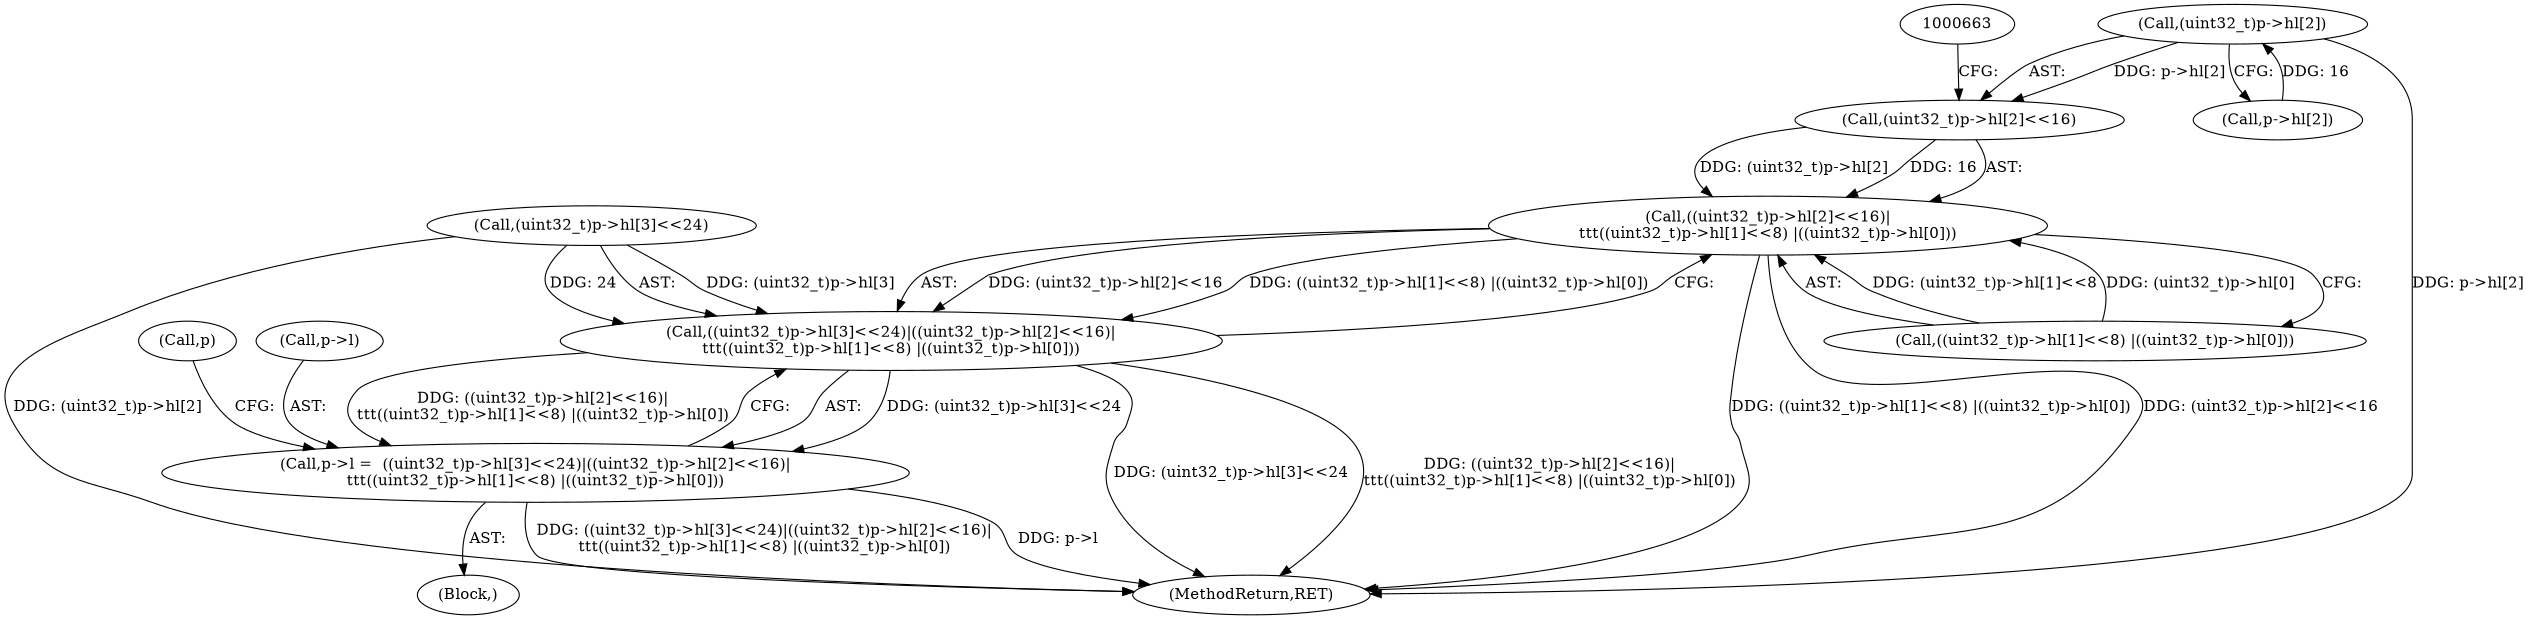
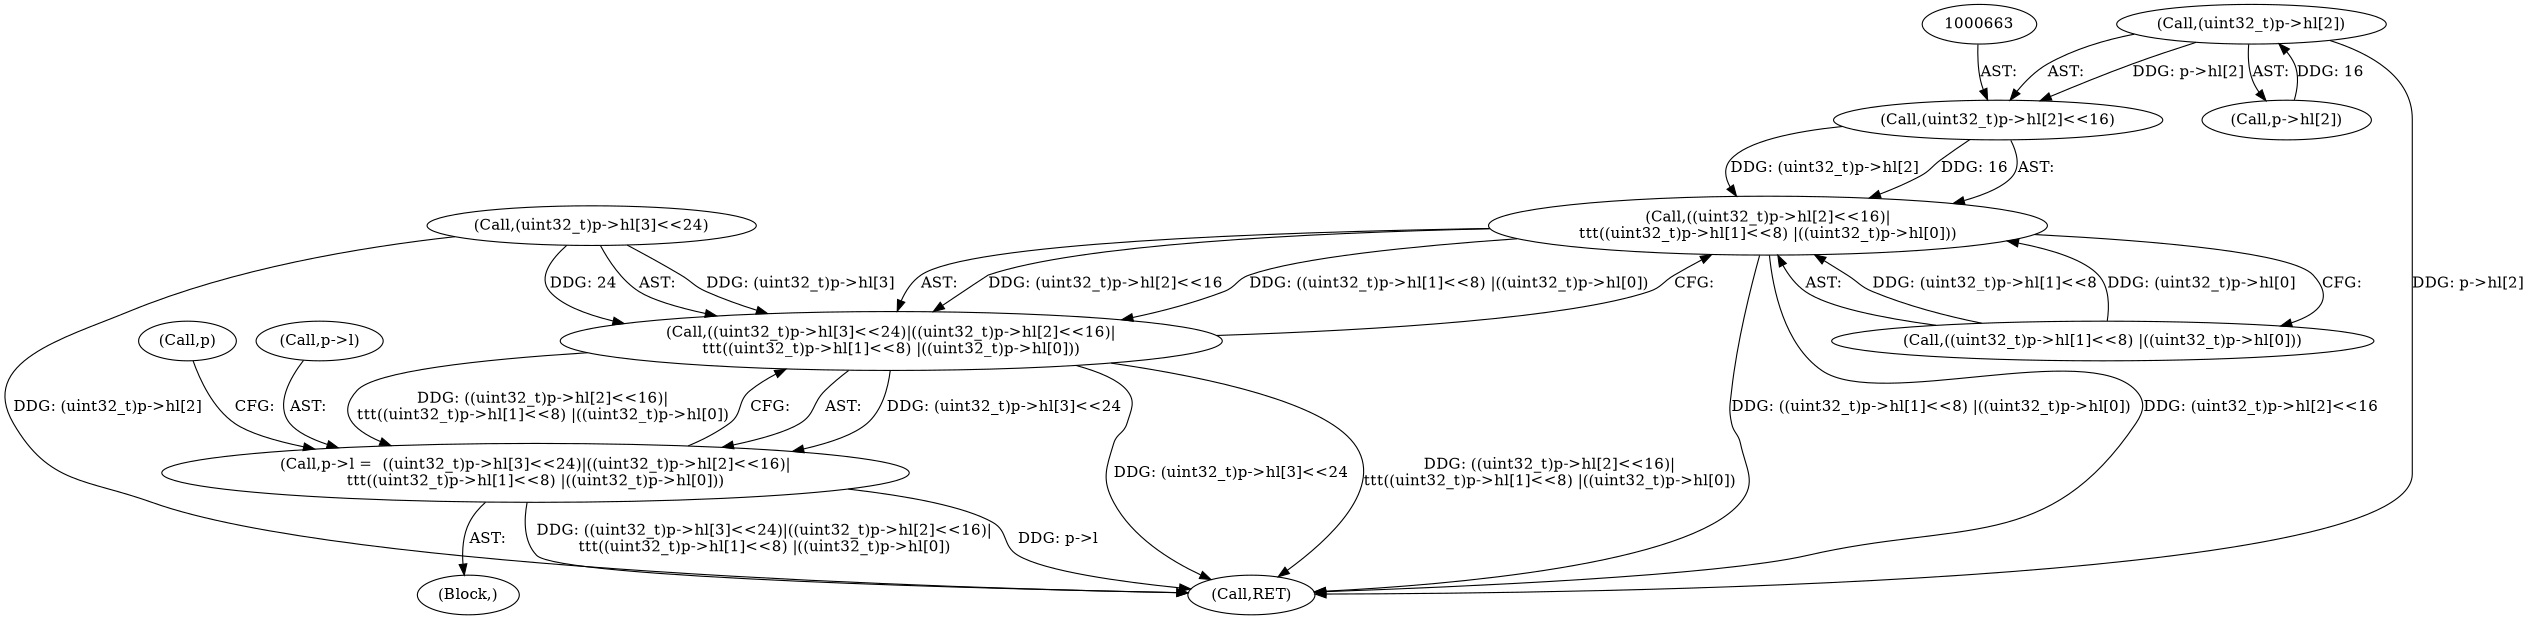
edge "1000663" -> "(Call,(uint32_t)p->hl[2]<<16)": label "CFG: " -> "AST: "
edge "(Call,(uint32_t)p->hl[2])" -> "(Call,p->hl[2])": label "CFG: " -> "AST: "
node "(MethodReturn,RET)": label "(MethodReturn,RET)" -> "(Call,RET)"
